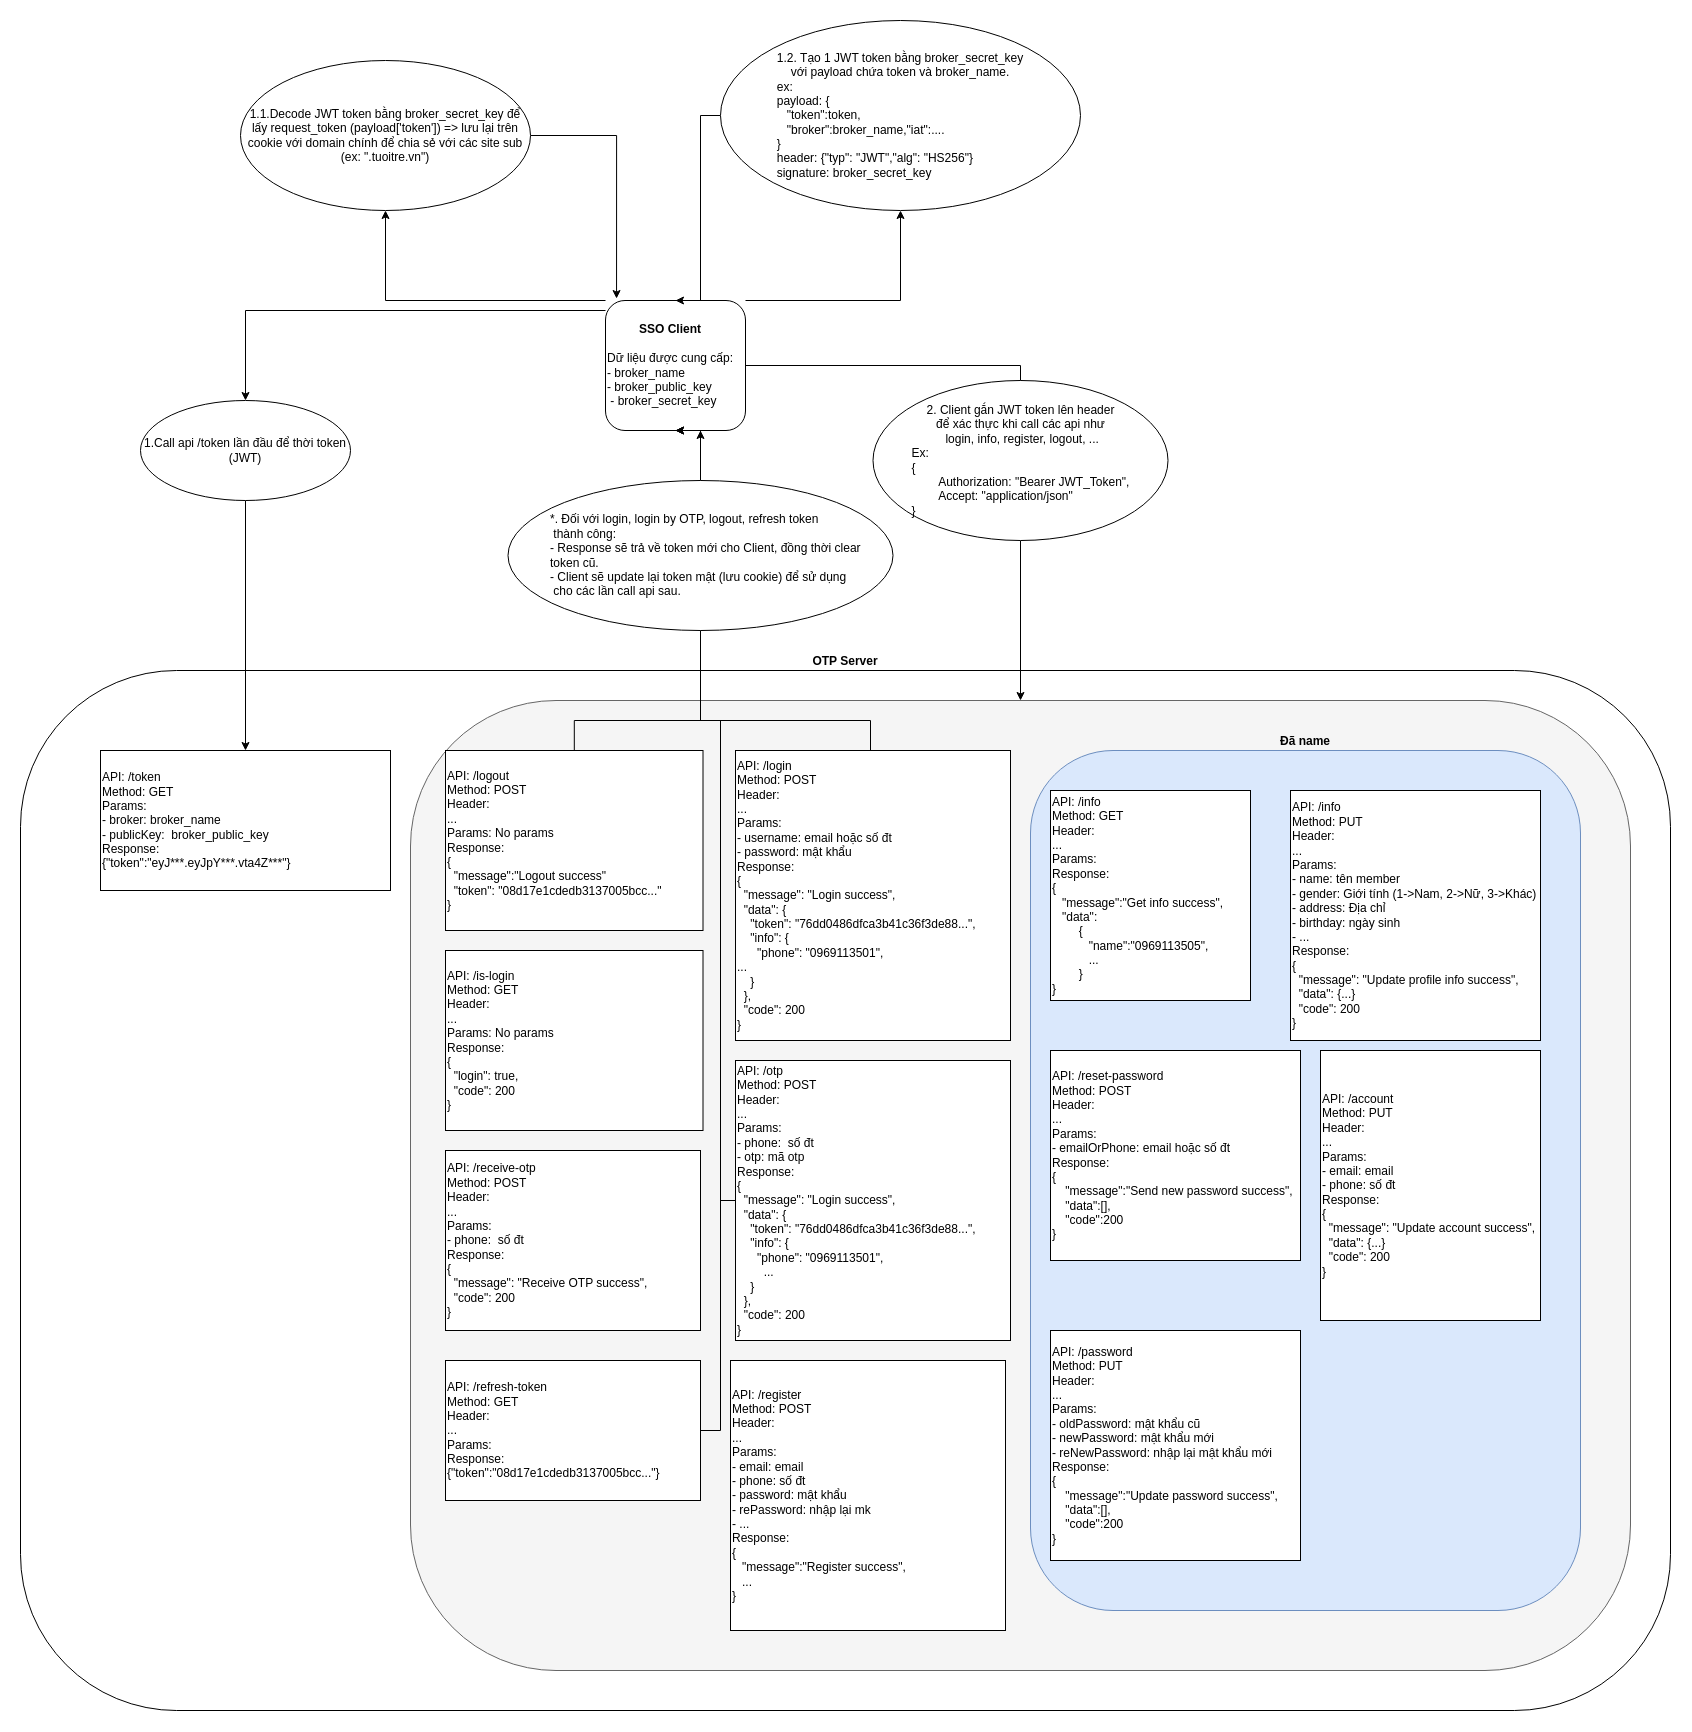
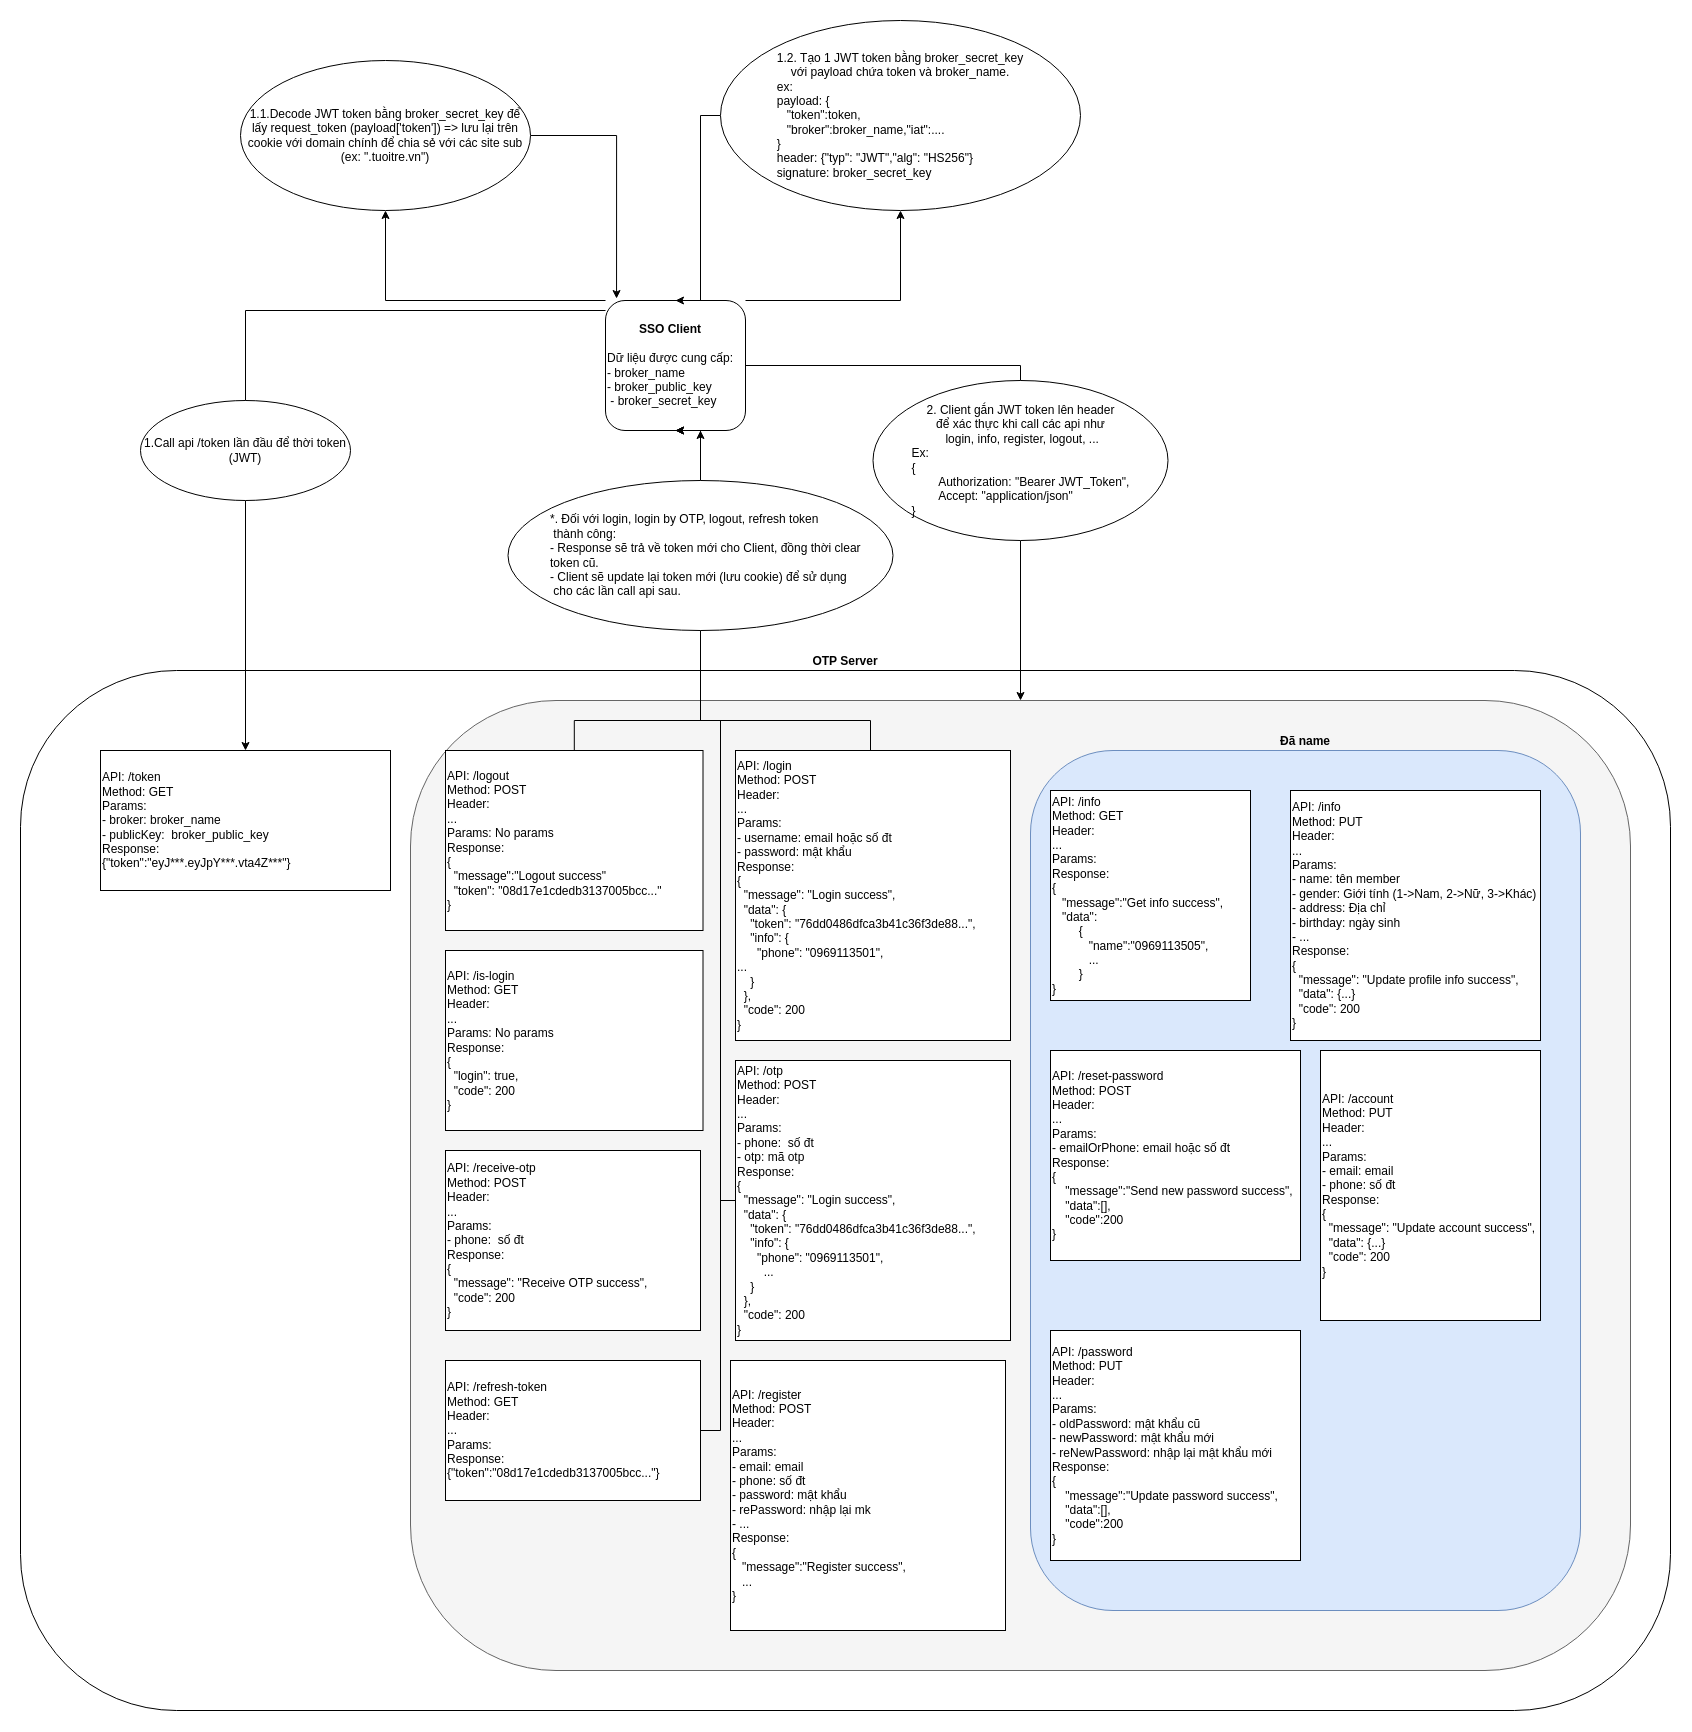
edge "SSO Client Dữ liệu được cung cấp: - broker_name - broker_public_key - broker_secret_key" -> "1.Call api /token lần đầu để thời token (JWT)": arrowhead classic -> none
node "*. Đối với login, login by OTP, logout, refresh token thành công: - Response sẽ trả về token mới cho Client, đồng thời clear token cũ. - Client sẽ update lại token mật (lưu cookie) để sử dụng cho các lần call api sau.": label "*. Đối với login, login by OTP, logout, refresh token thành công: - Response sẽ trả về token mới cho Client, đồng thời clear token cũ. - Client sẽ update lại token mật (lưu cookie) để sử dụng cho các lần call api sau." -> "*. Đối với login, login by OTP, logout, refresh token thành công: - Response sẽ trả về token mới cho Client, đồng thời clear token cũ. - Client sẽ update lại token mới (lưu cookie) để sử dụng cho các lần call api sau."
